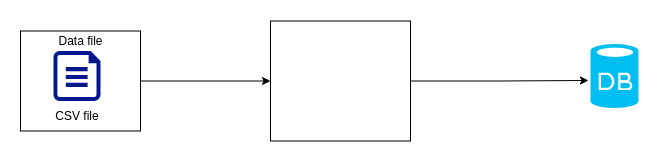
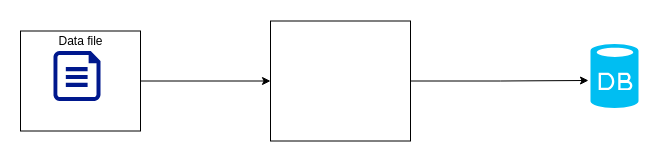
node "CSV file": removed
